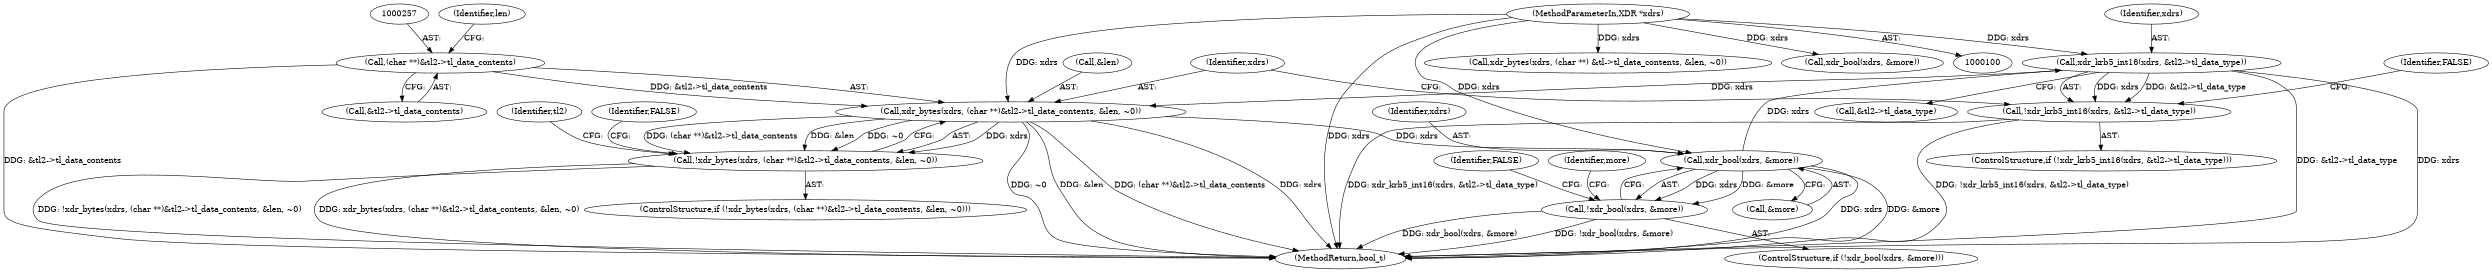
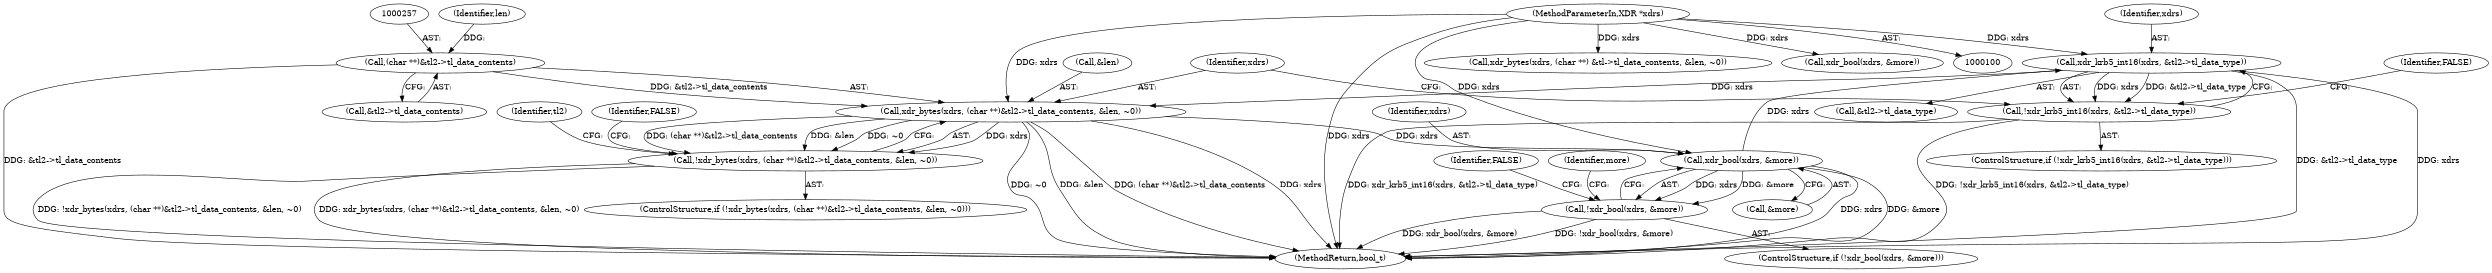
edge "(Identifier,len)" -> "(Call,(char **)&tl2->tl_data_contents)": label "CFG: " -> "DDG: "
edge "(Call,xdr_krb5_int16(xdrs, &tl2->tl_data_type))" -> "(Call,&tl2->tl_data_type)": label "CFG: " -> "AST: "
edge "(Call,!xdr_krb5_int16(xdrs, &tl2->tl_data_type))" -> "(Call,xdr_krb5_int16(xdrs, &tl2->tl_data_type))": added, label "CFG:"
